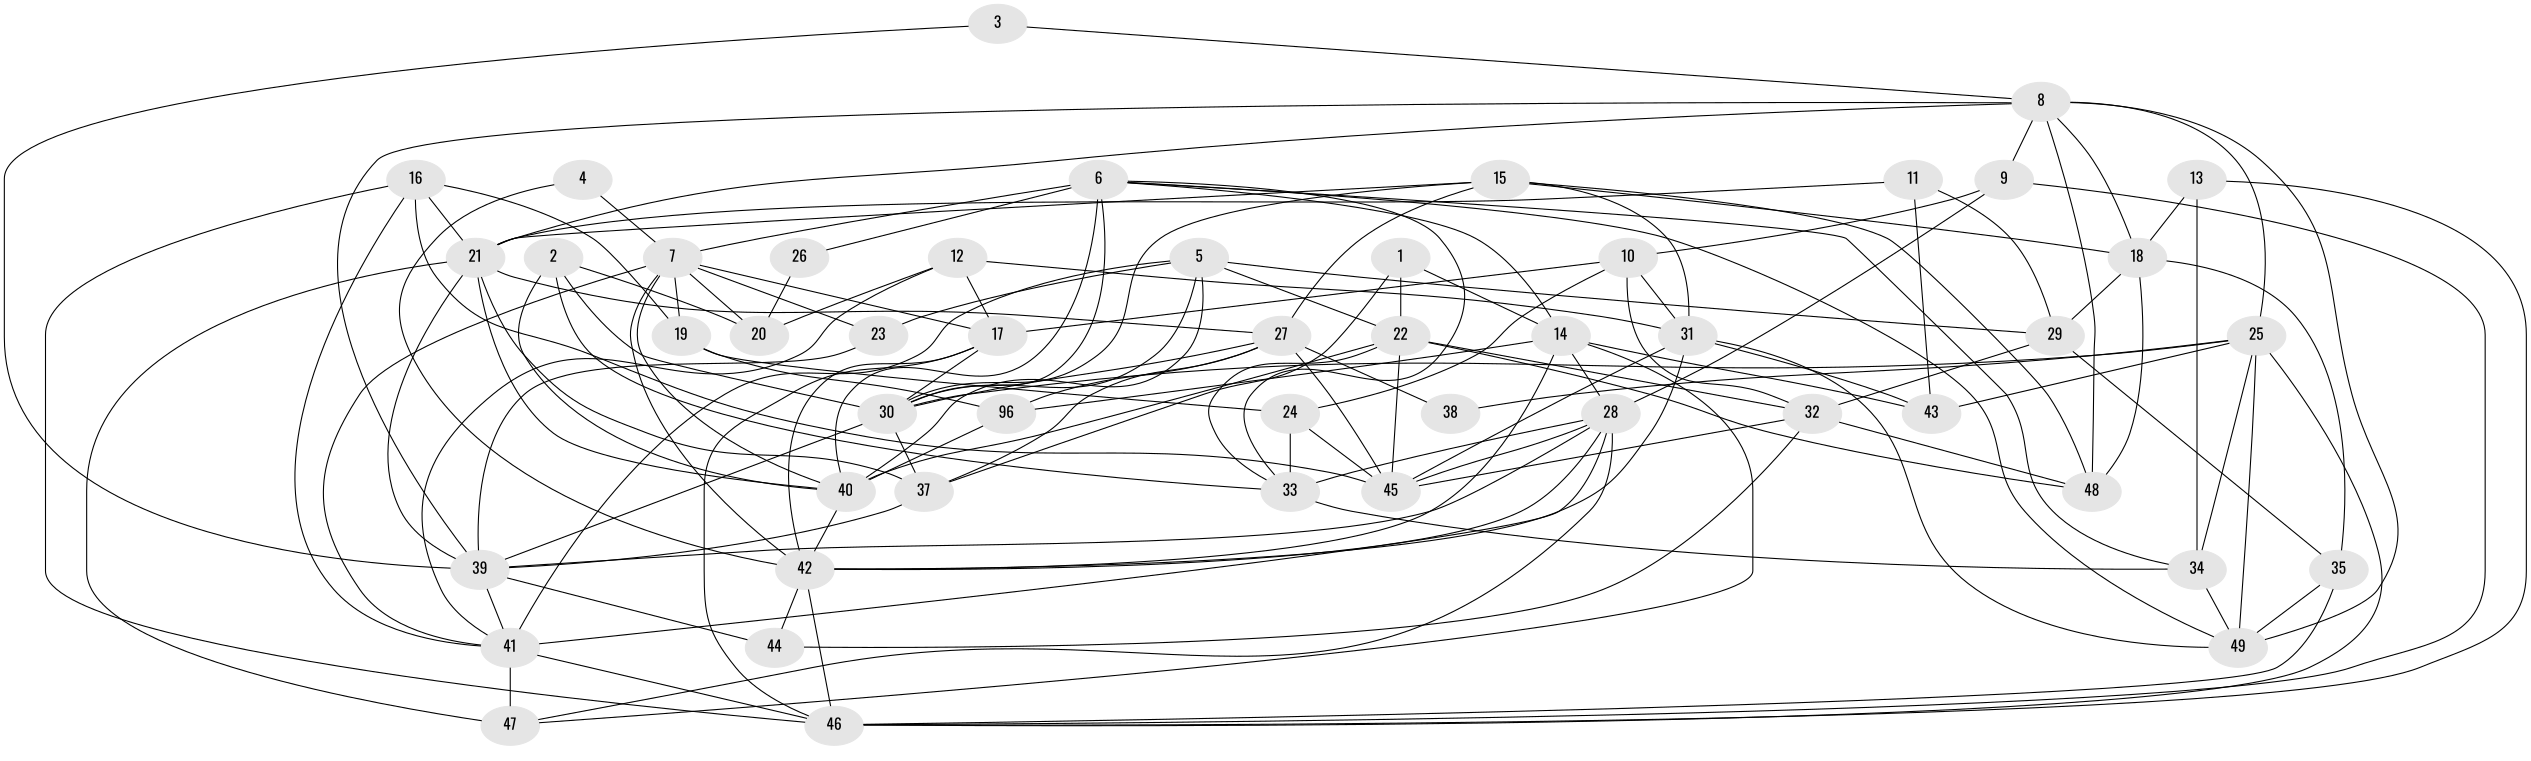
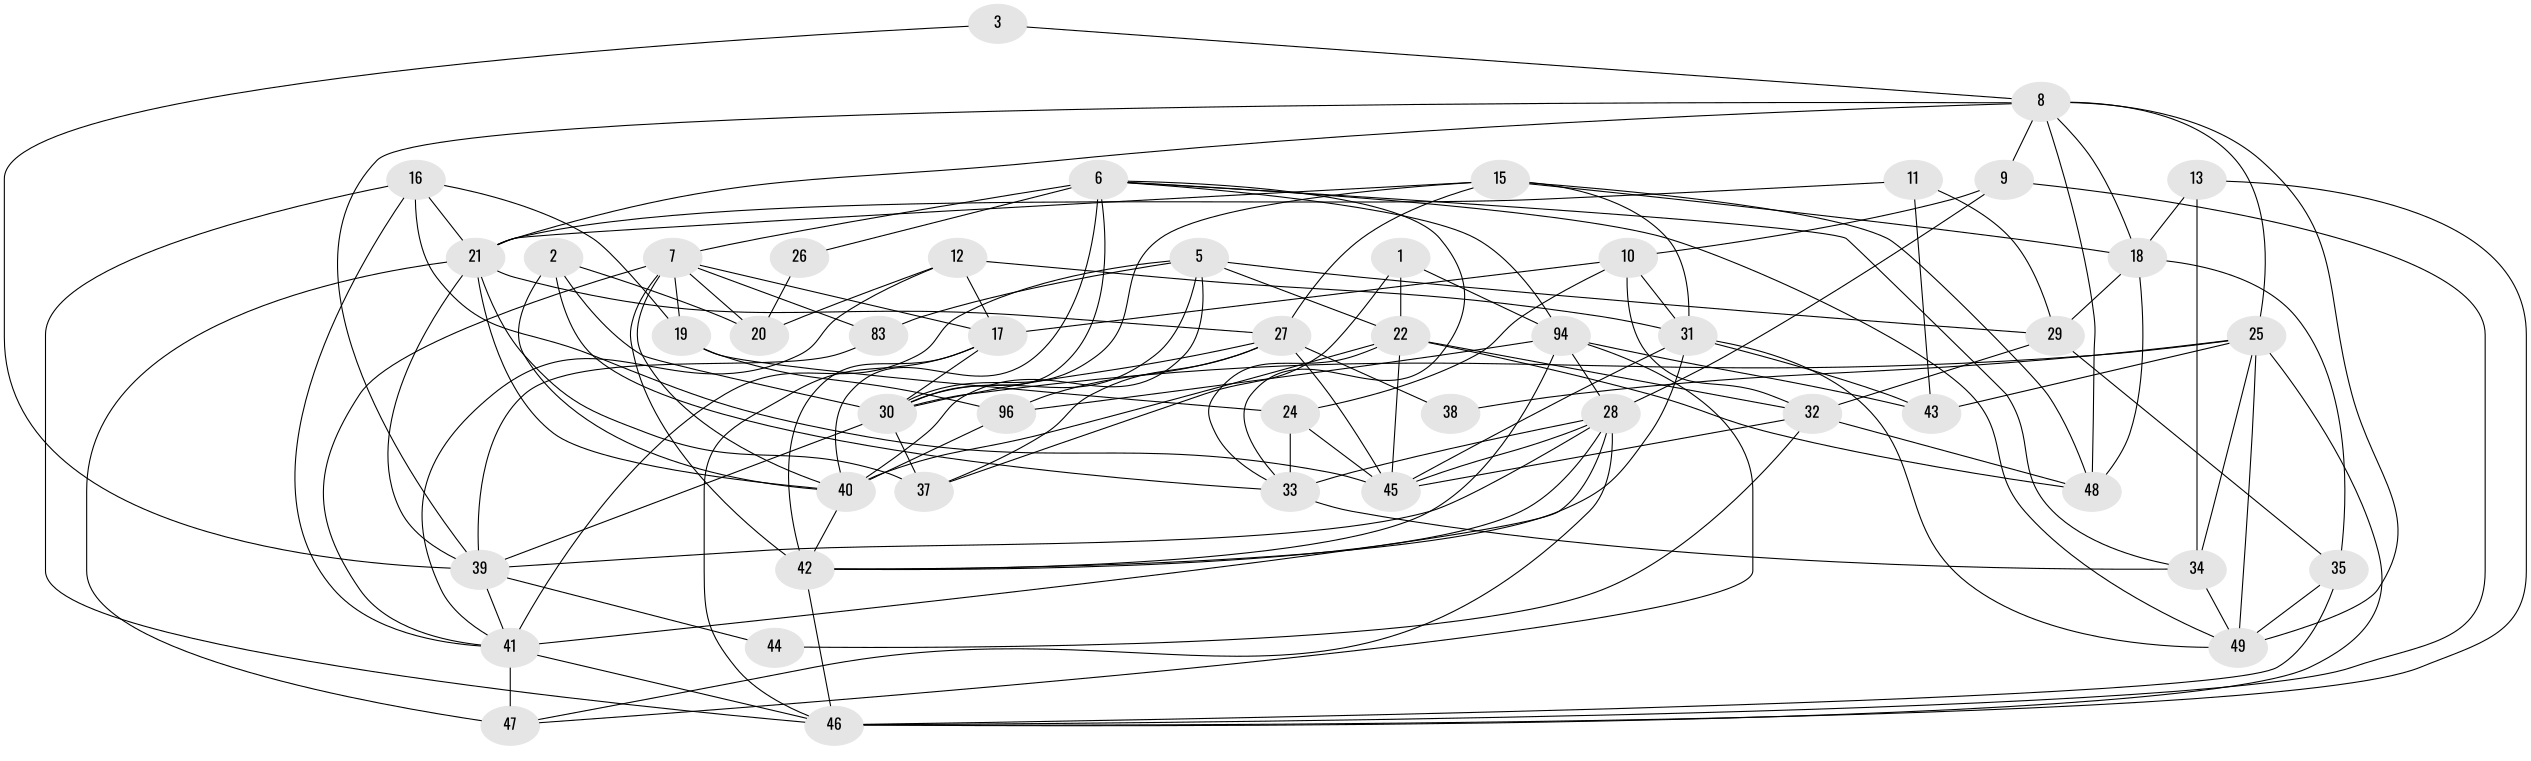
node "4": removed
node "23": label "23" -> "83"
node "14": label "14" -> "94"
edge "37" -- "39": removed
edge "42" -- "44": removed
